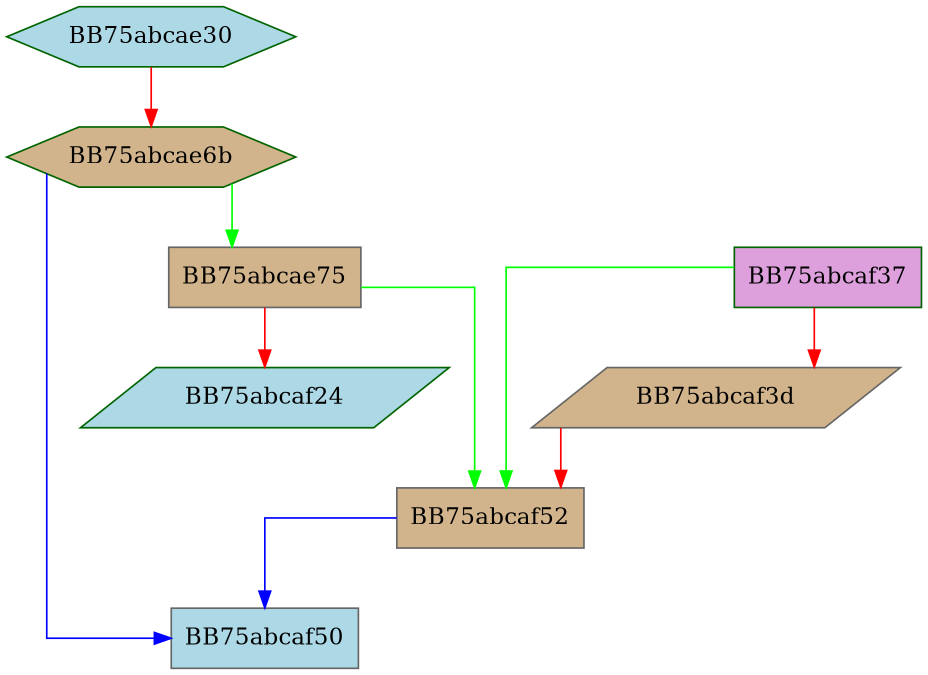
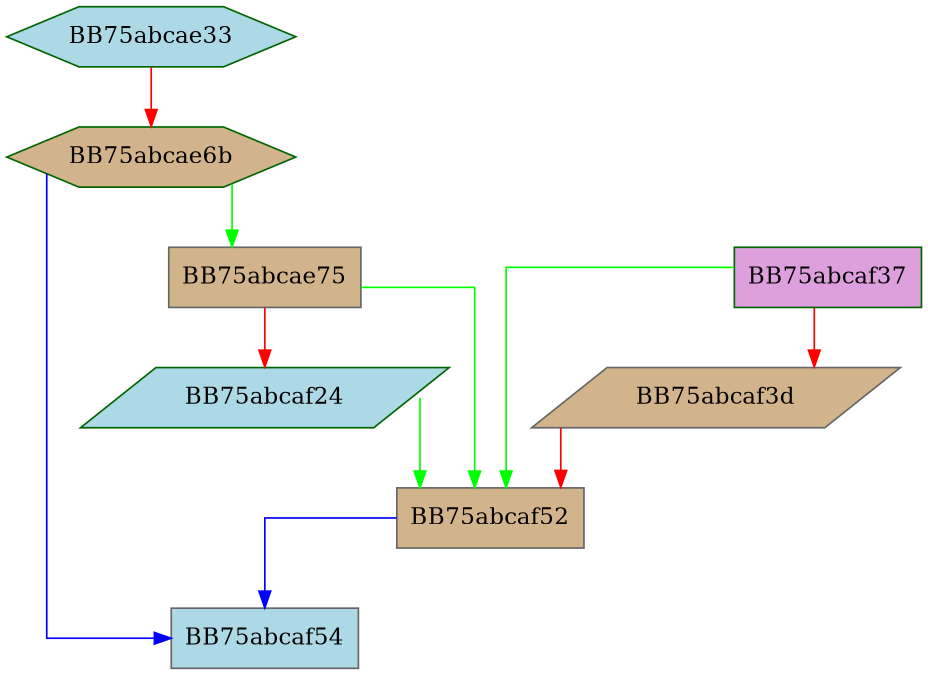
node "BB75abcae30": label "BB75abcae30" -> "BB75abcae33"
edge "BB75abcaf24" -> "BB75abcaf52": added
node "BB75abcaf50": label "BB75abcaf50" -> "BB75abcaf54"
